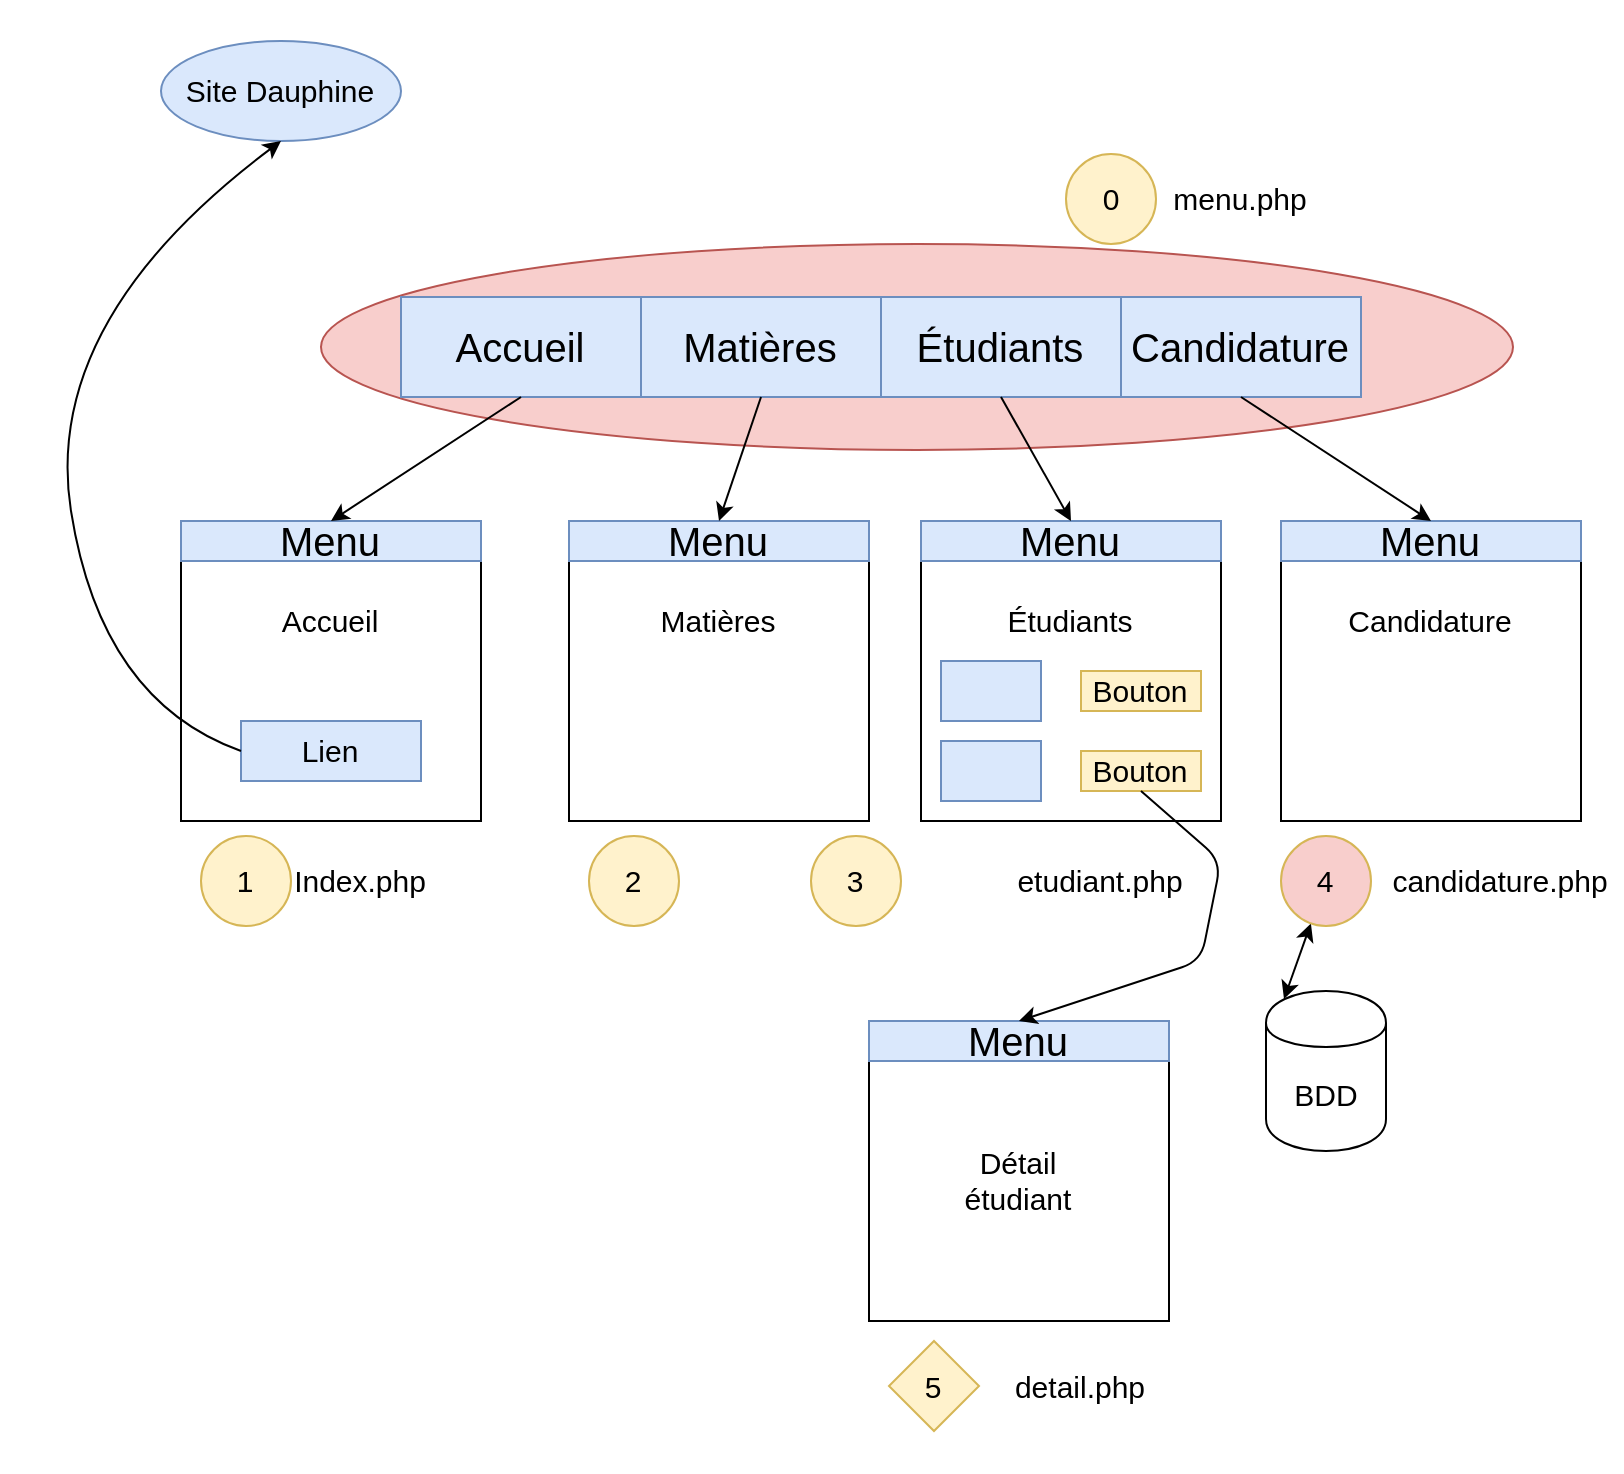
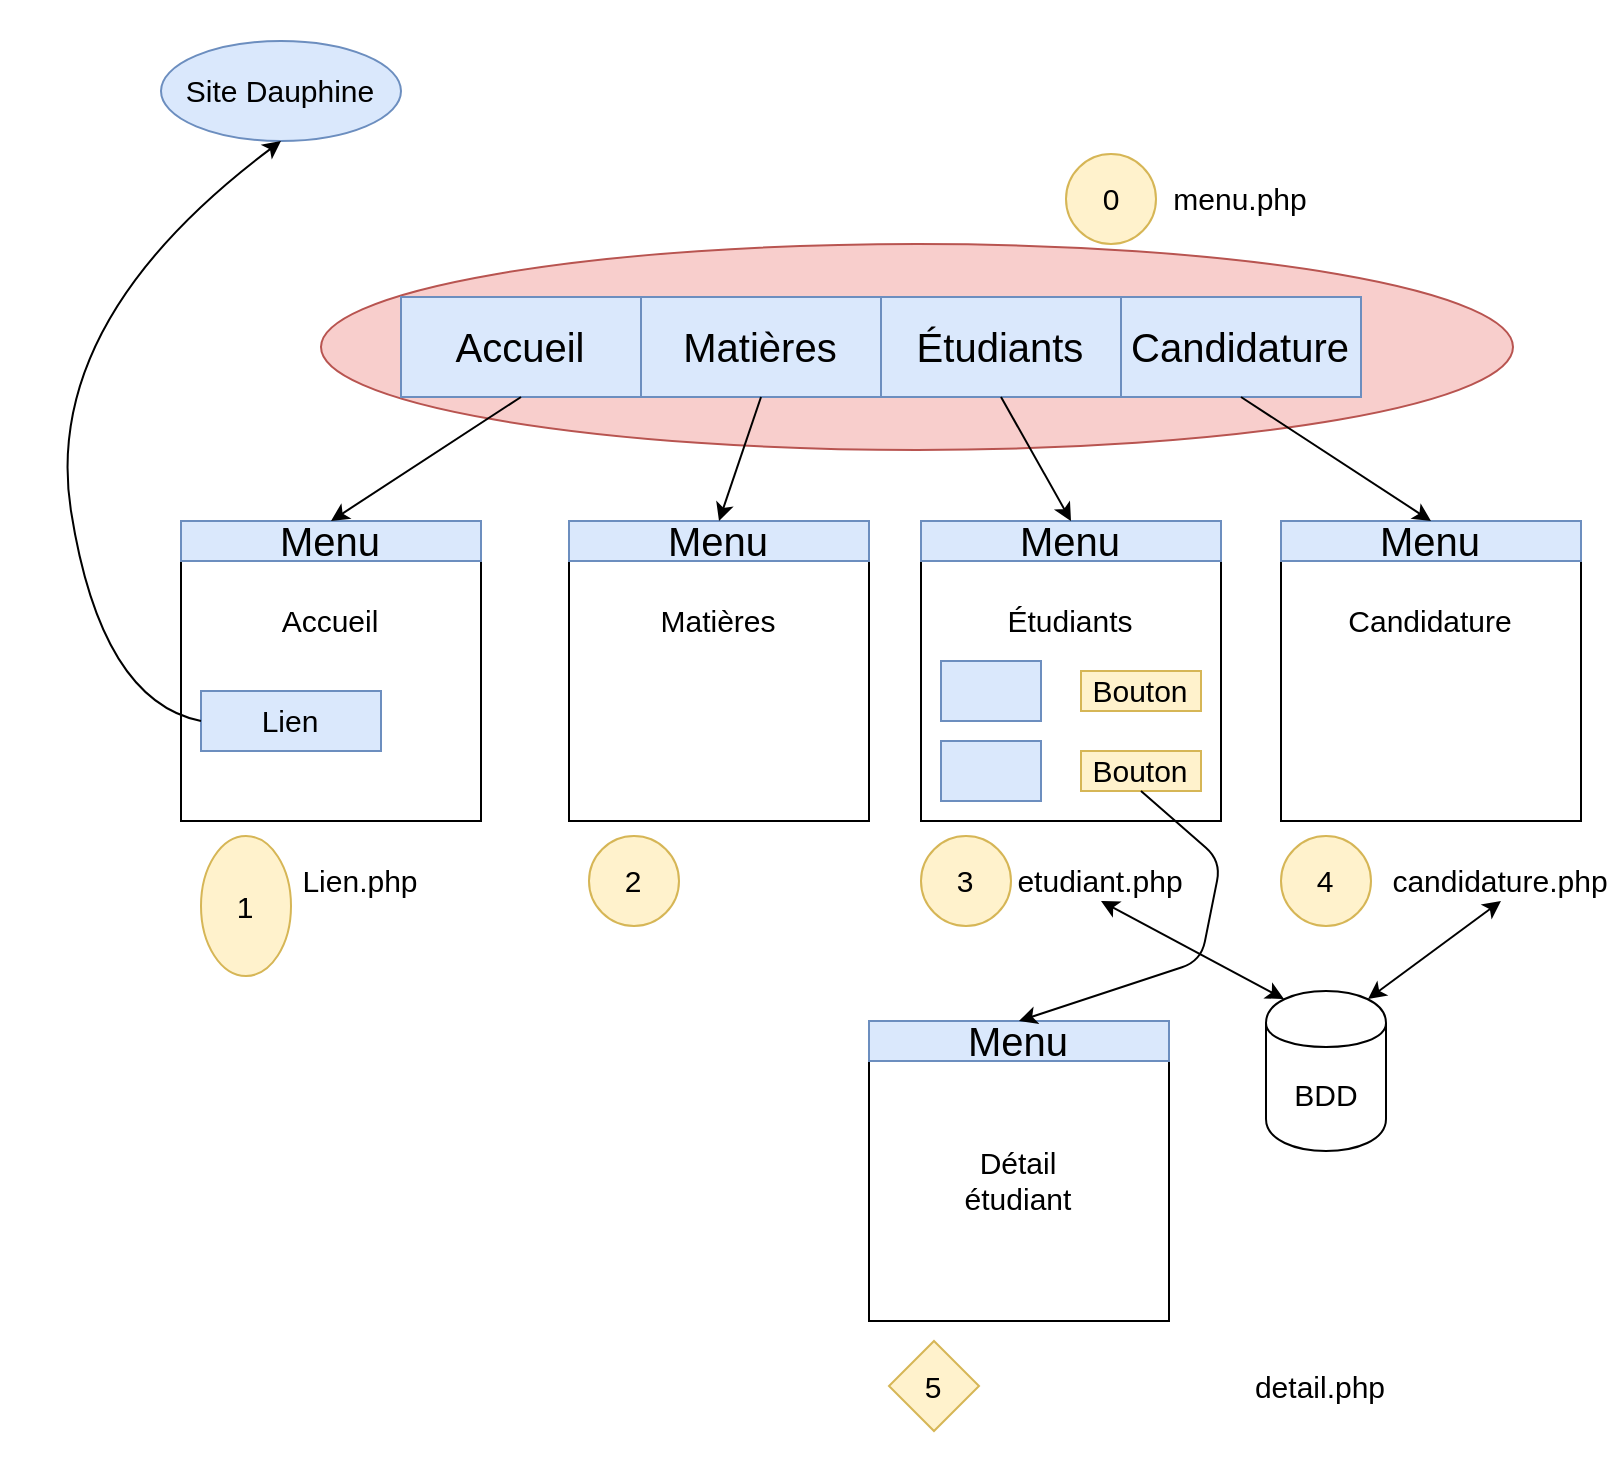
node "Lien": moved (331, 751) -> (291, 721)
node "1": size 90x90 -> 90x140
node "Index.php": label "Index.php" -> "Lien.php"
node "3": moved (856, 881) -> (966, 881)
node "4": fillcolor #f8cecc -> #fff2cc
edge "candidature.php" -- "BDD": added
edge "4" -- "BDD": now "etudiant.php" -- "BDD"
node "detail.php": moved (1081, 1386) -> (1321, 1386)
